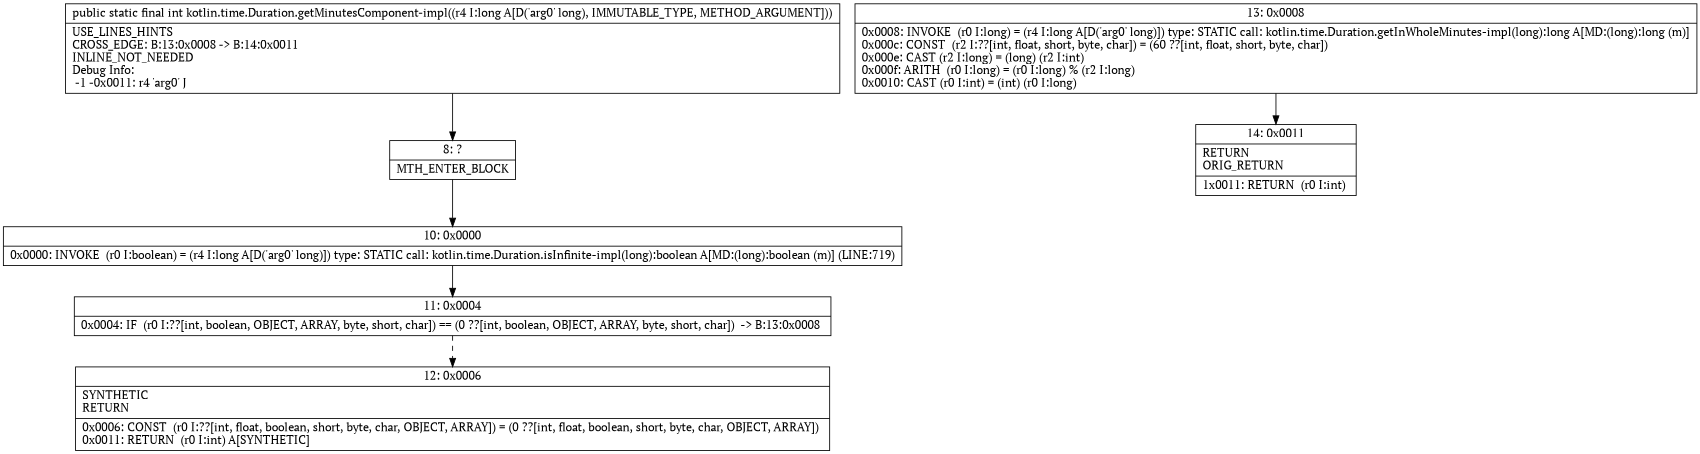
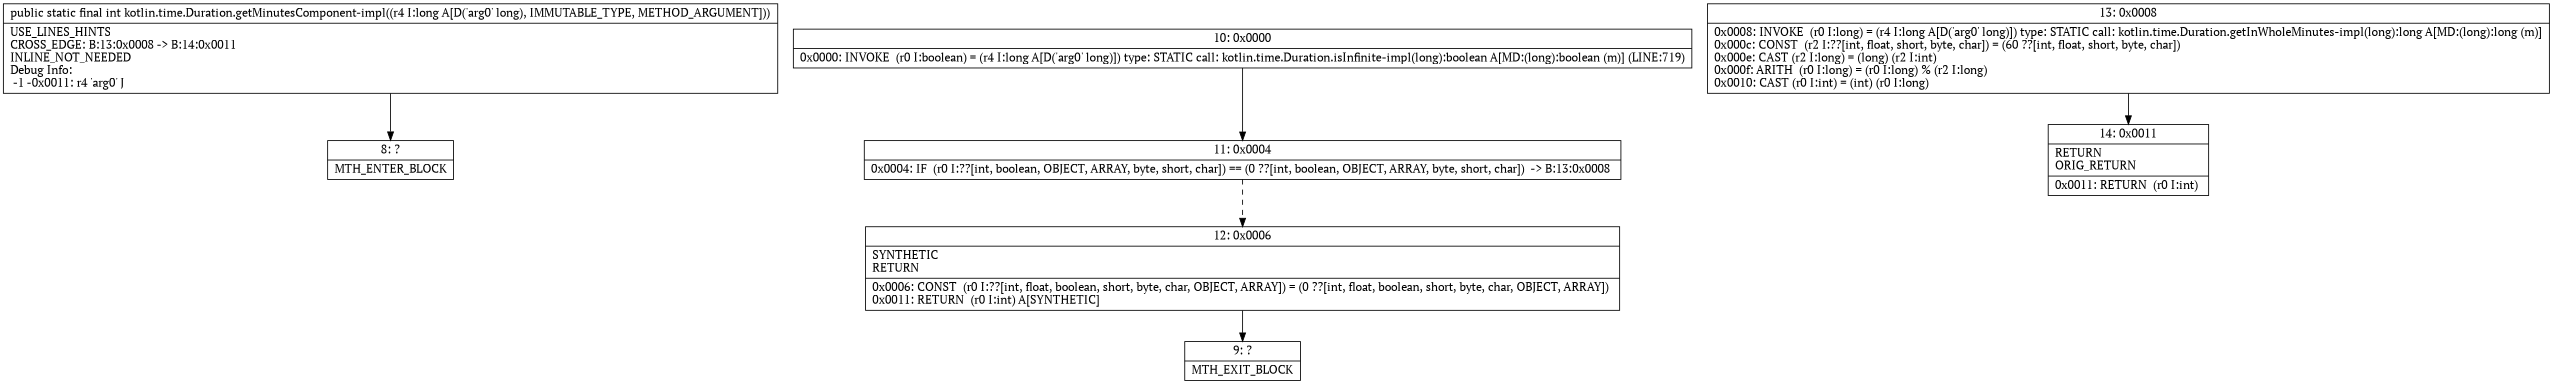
node "14: 0x0011": text "1x0011: RETURN  (r0 I:int)" -> "0x0011: RETURN  (r0 I:int)"
edge "8: ?" -> "10: 0x0000": removed
node "9: ?": added
